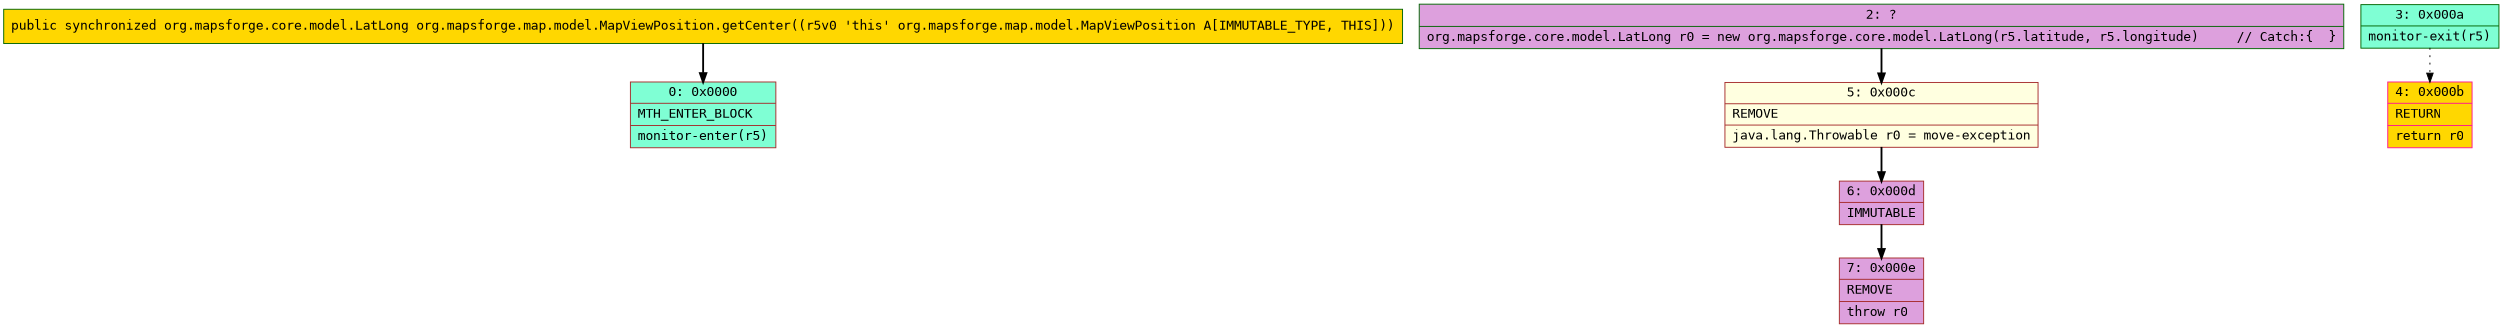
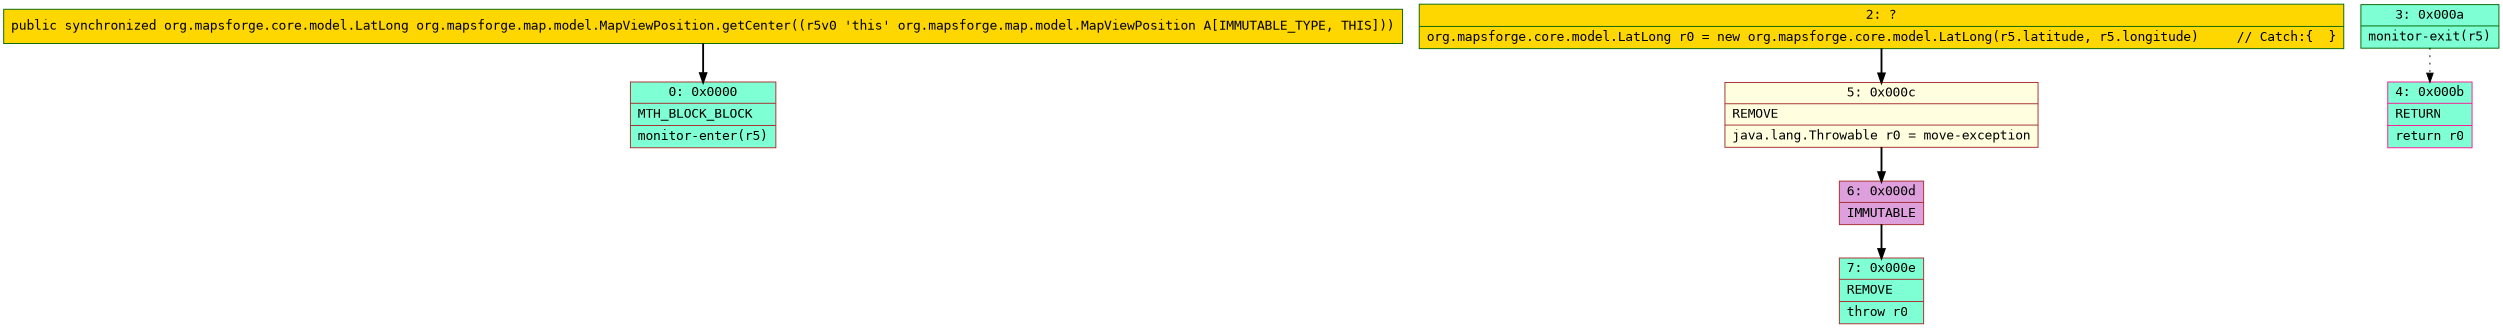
node "2: ?": fillcolor plum -> gold
node "0: 0x0000": text "MTH_ENTER_BLOCK" -> "MTH_BLOCK_BLOCK"
node "4: 0x000b": fillcolor gold -> aquamarine
node "7: 0x000e": fillcolor plum -> aquamarine
